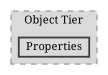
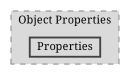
cluster "Object Tier": label "Object Tier" -> "Object Properties"
